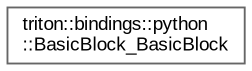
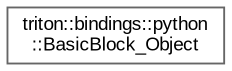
node "triton::bindings::python ::BasicBlock_BasicBlock": label "triton::bindings::python ::BasicBlock_BasicBlock" -> "triton::bindings::python ::BasicBlock_Object"
